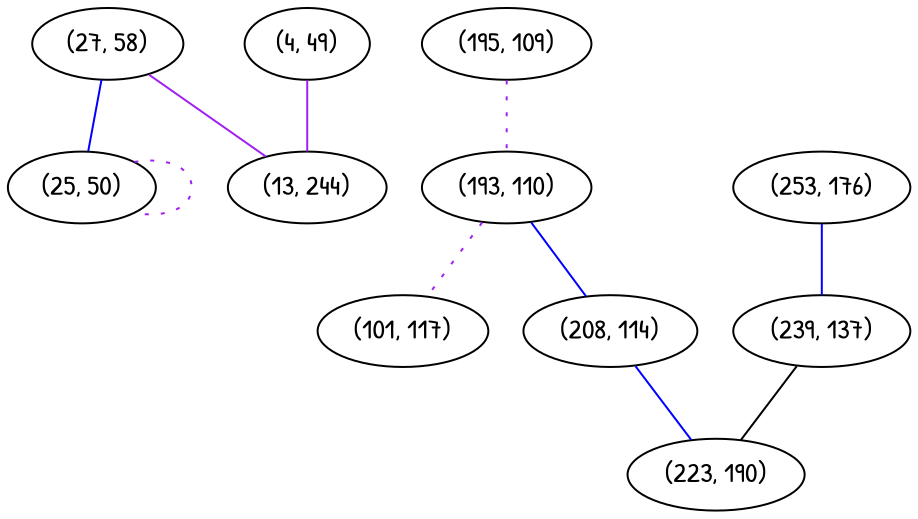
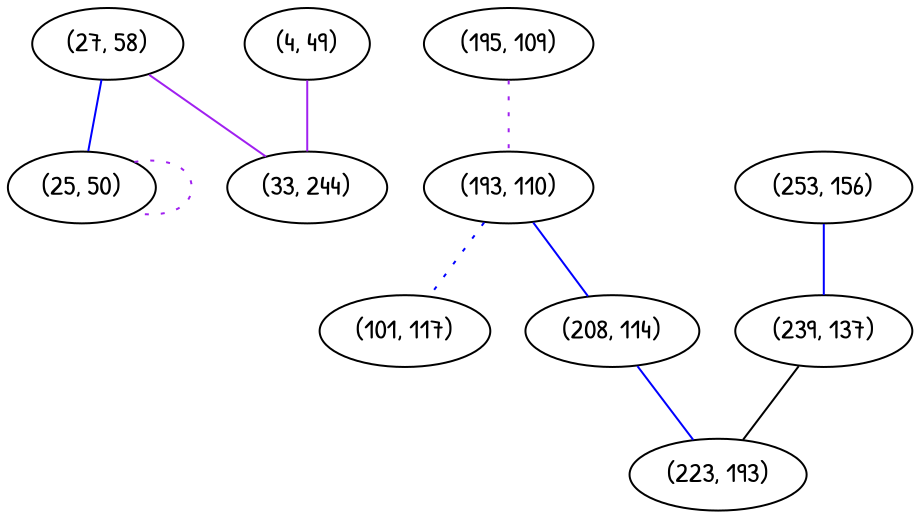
node "(13, 244)": label "(13, 244)" -> "(33, 244)"
node "(253, 176)": label "(253, 176)" -> "(253, 156)"
edge "(193, 110)" -- "(101, 117)": color purple -> blue
node "(223, 190)": label "(223, 190)" -> "(223, 193)"
